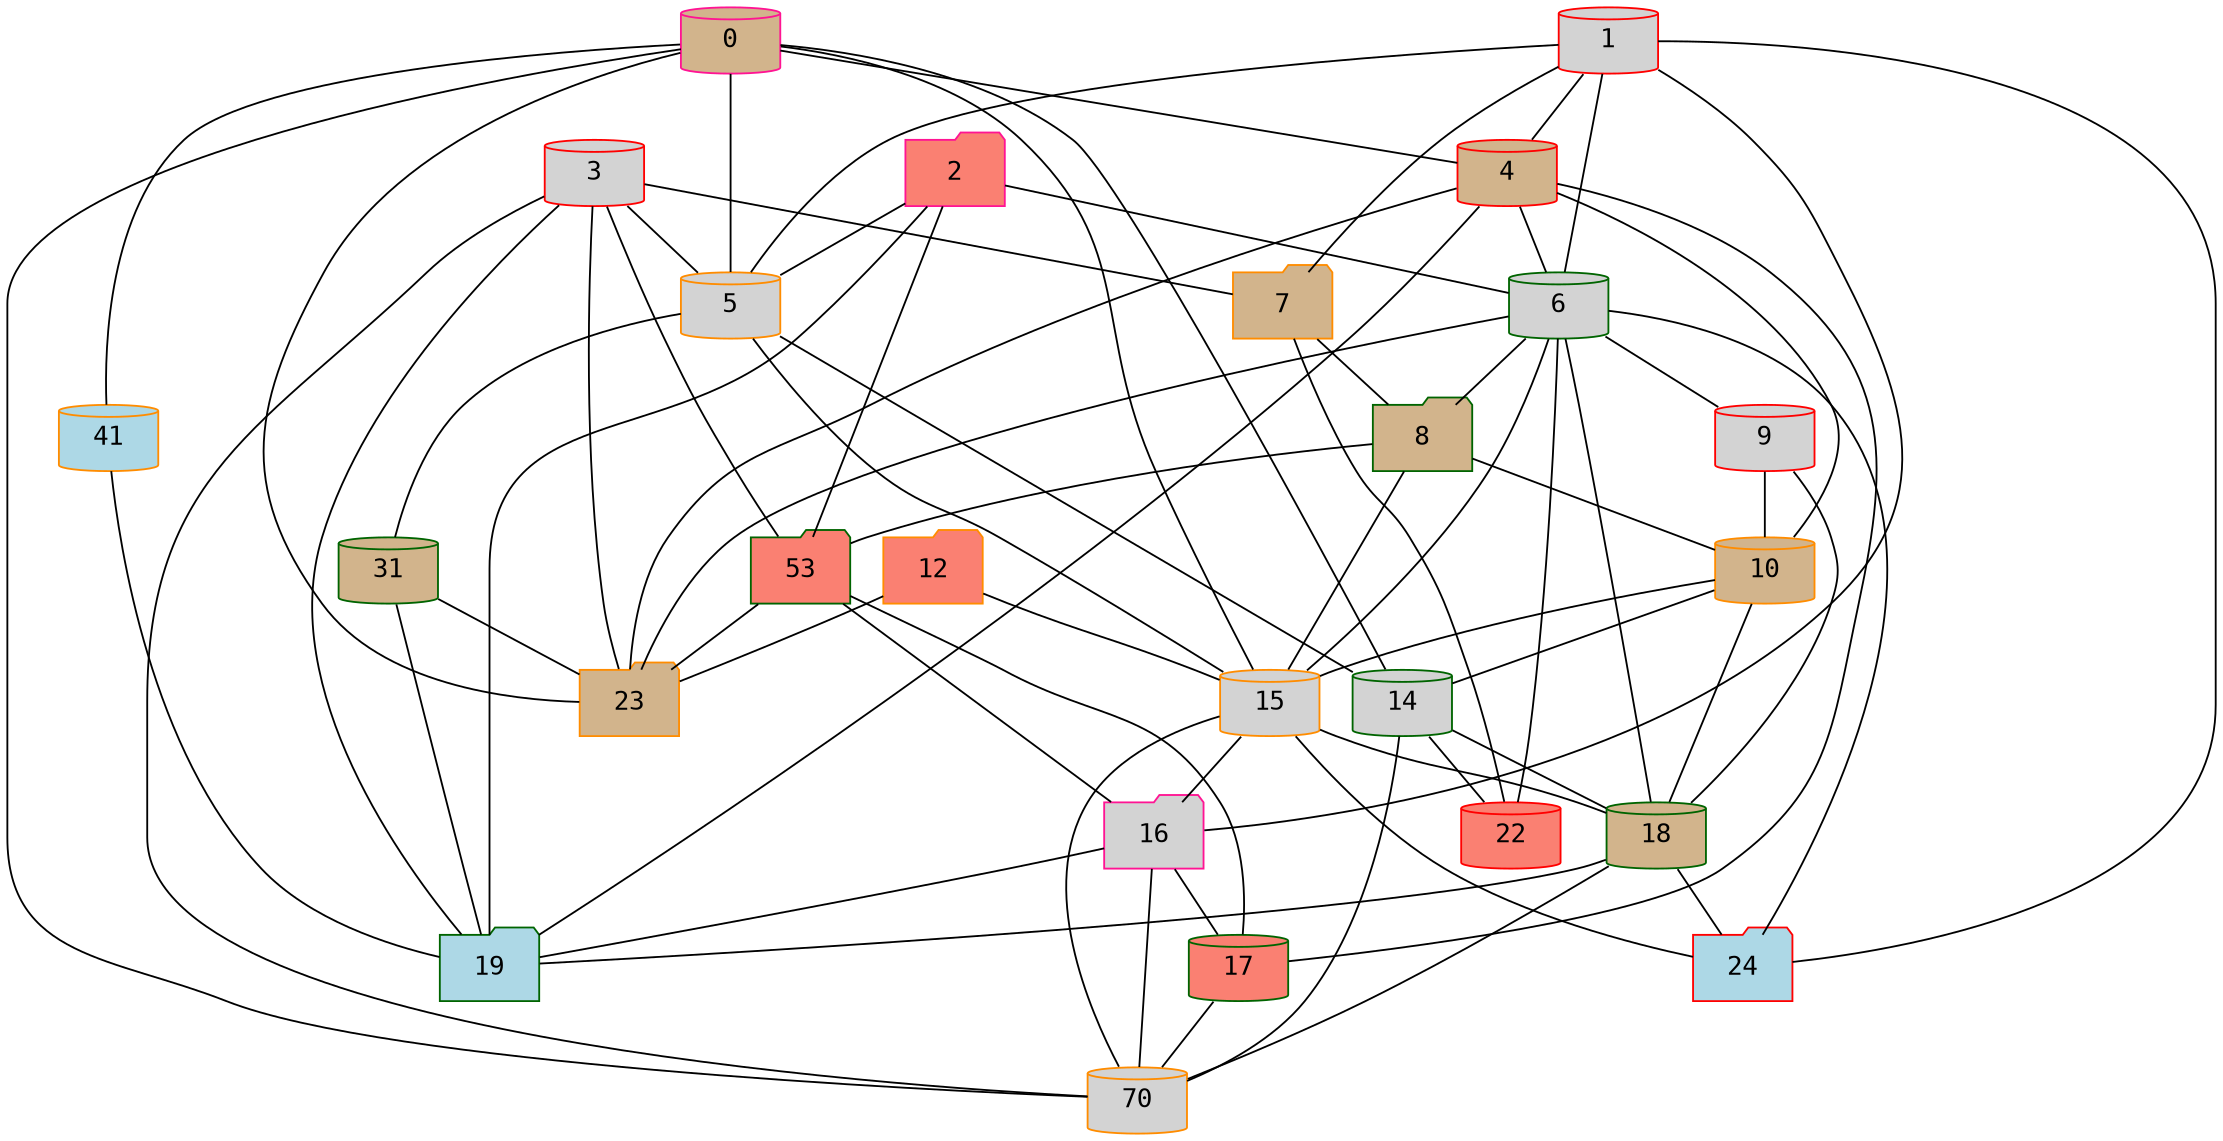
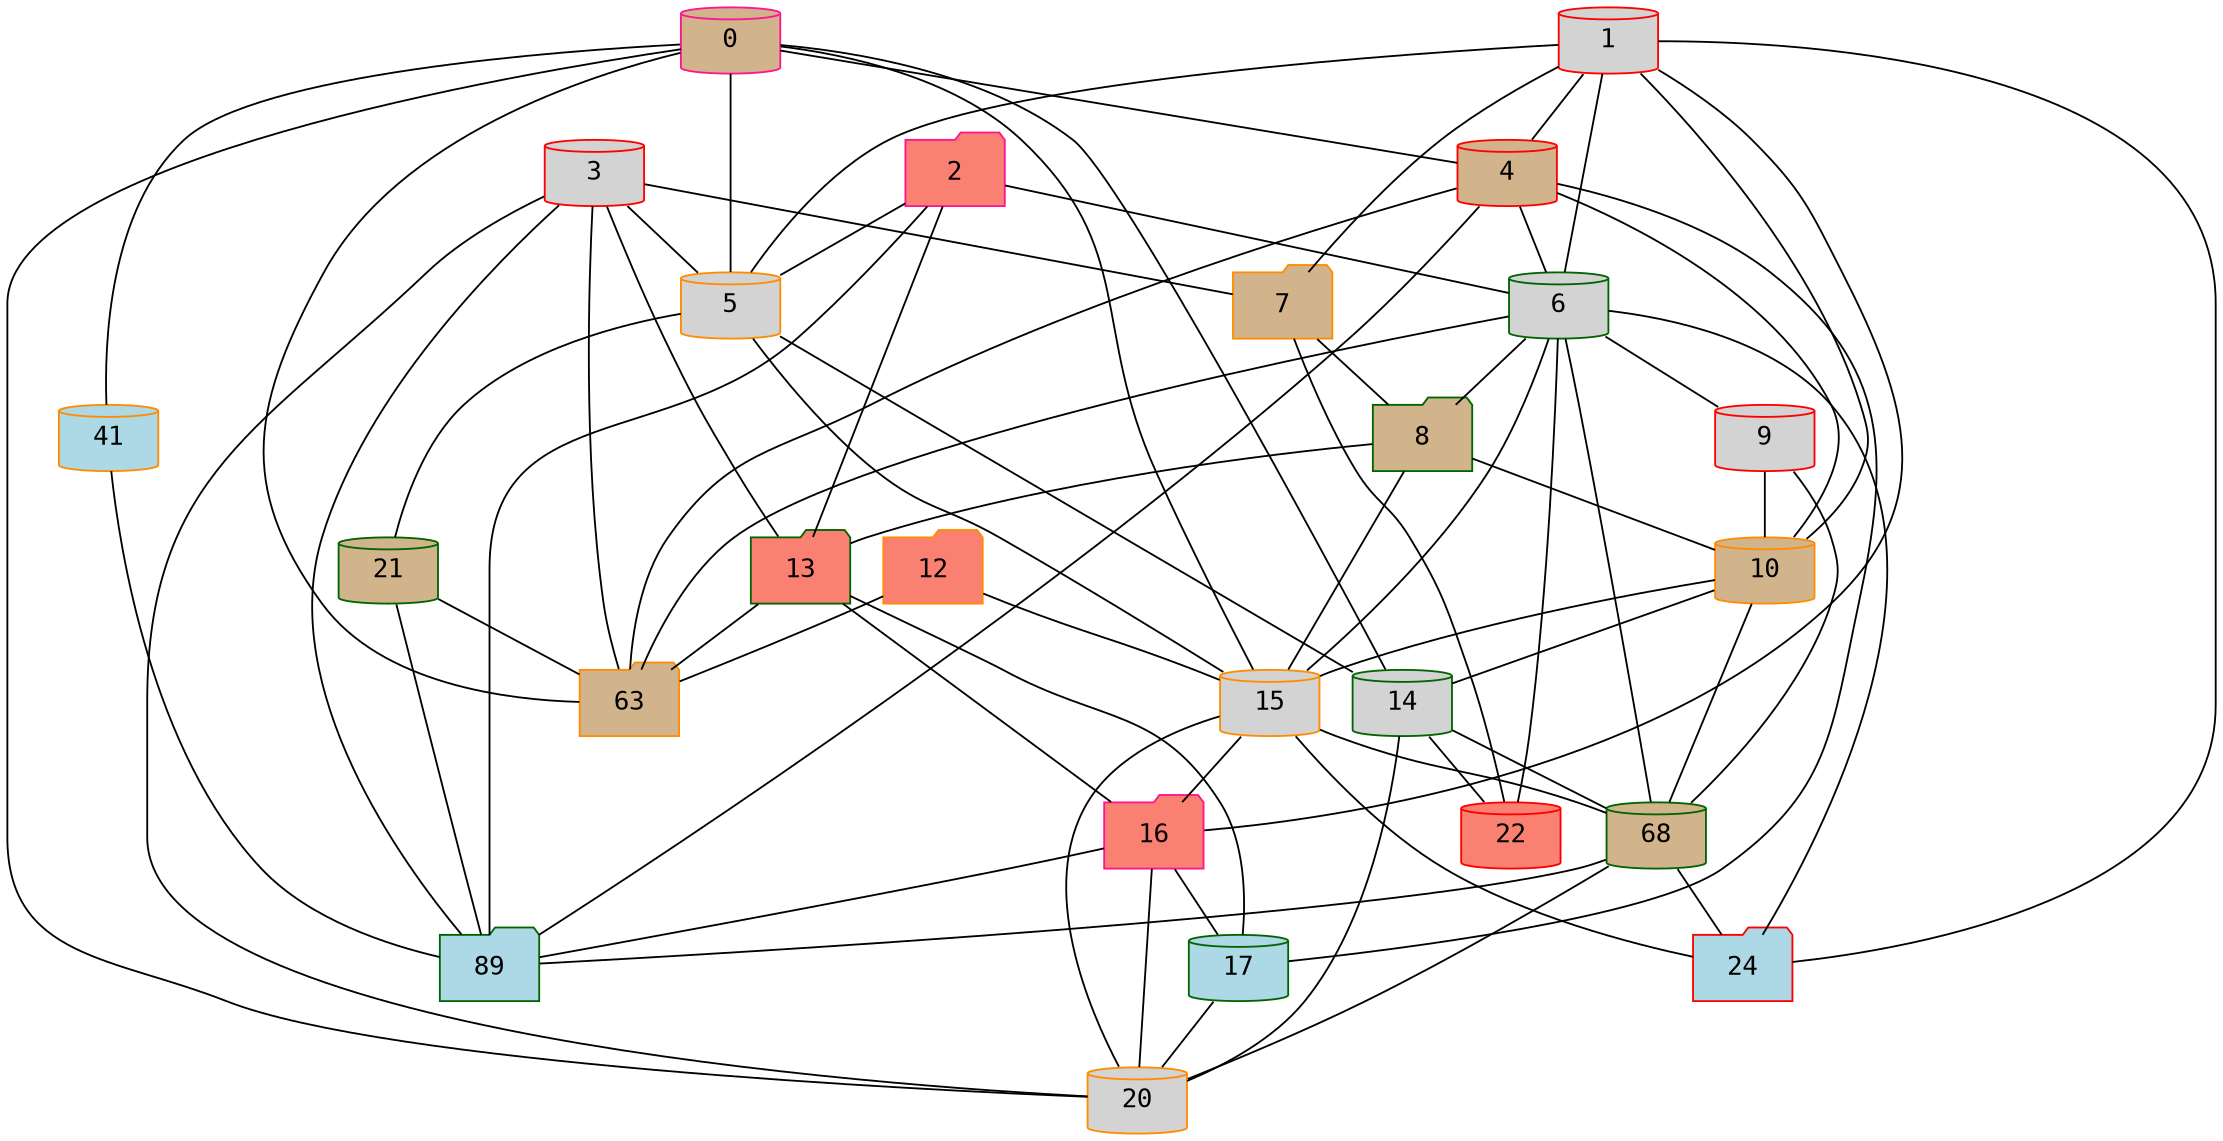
edge "1" -- "10": added
node "31": label "31" -> "21"
node "53": label "53" -> "13"
node "23": label "23" -> "63"
node "16": fillcolor lightgrey -> salmon
node "18": label "18" -> "68"
node "19": label "19" -> "89"
node "17": fillcolor salmon -> lightblue
node "70": label "70" -> "20"
